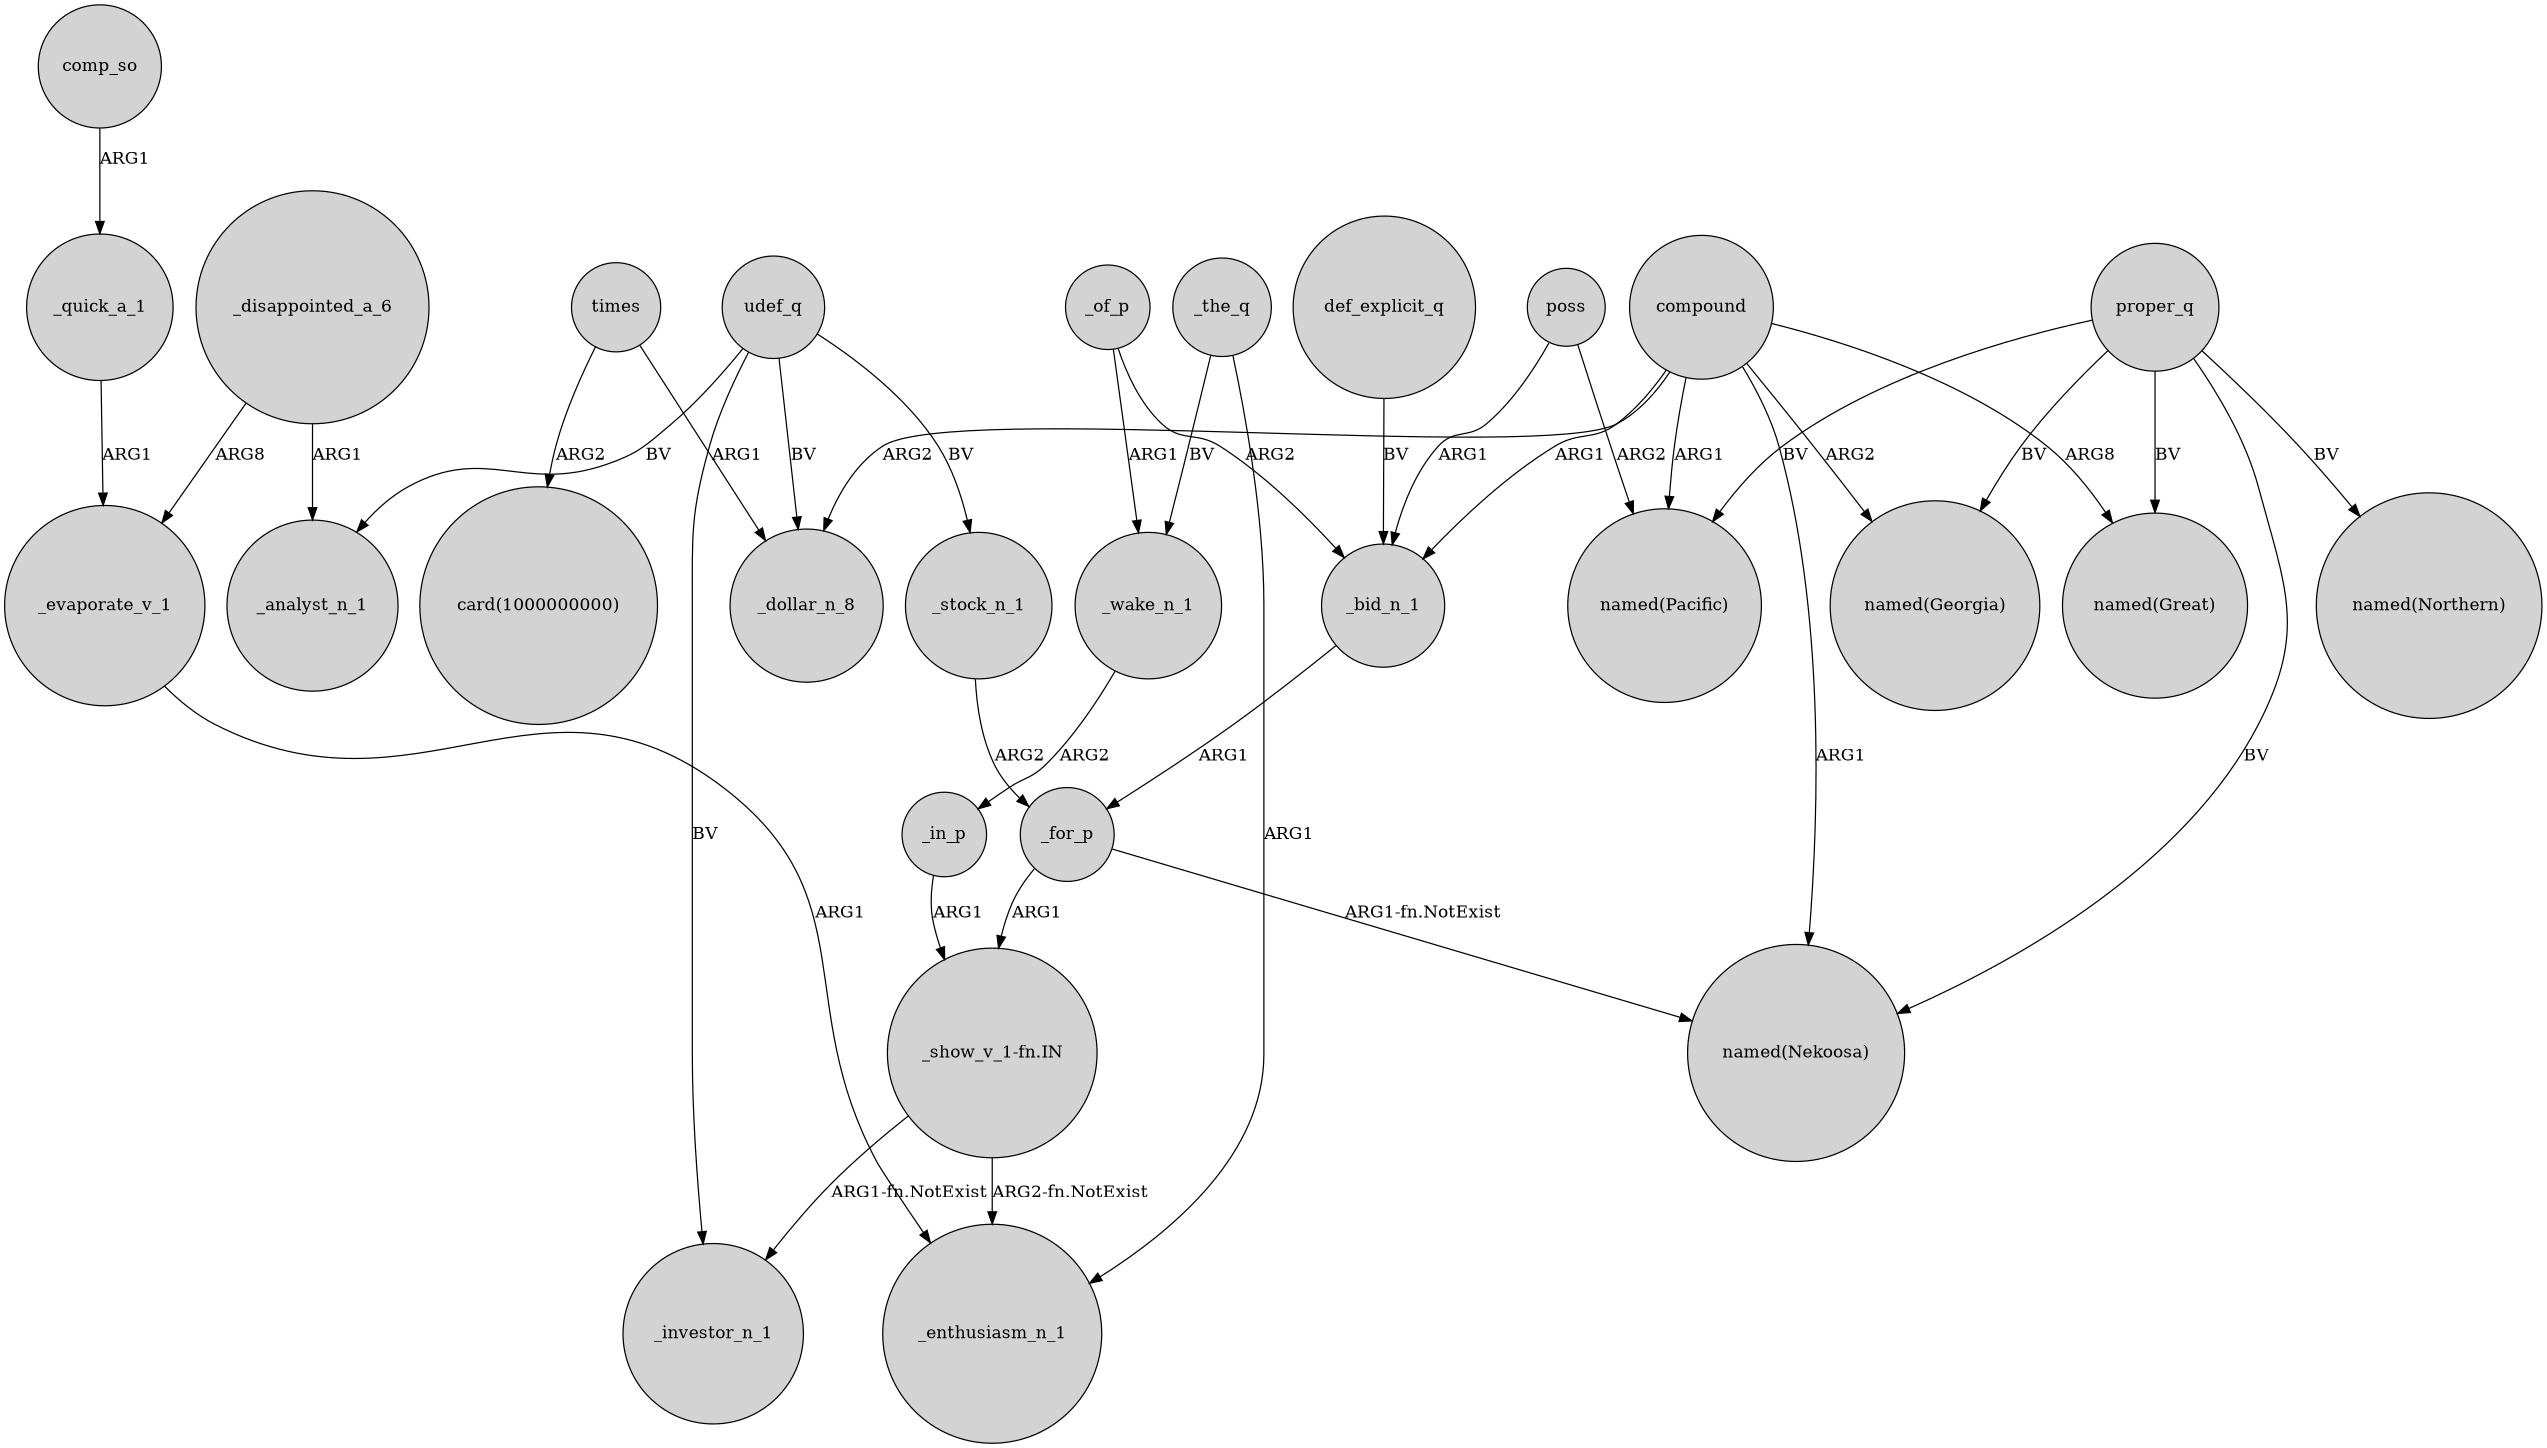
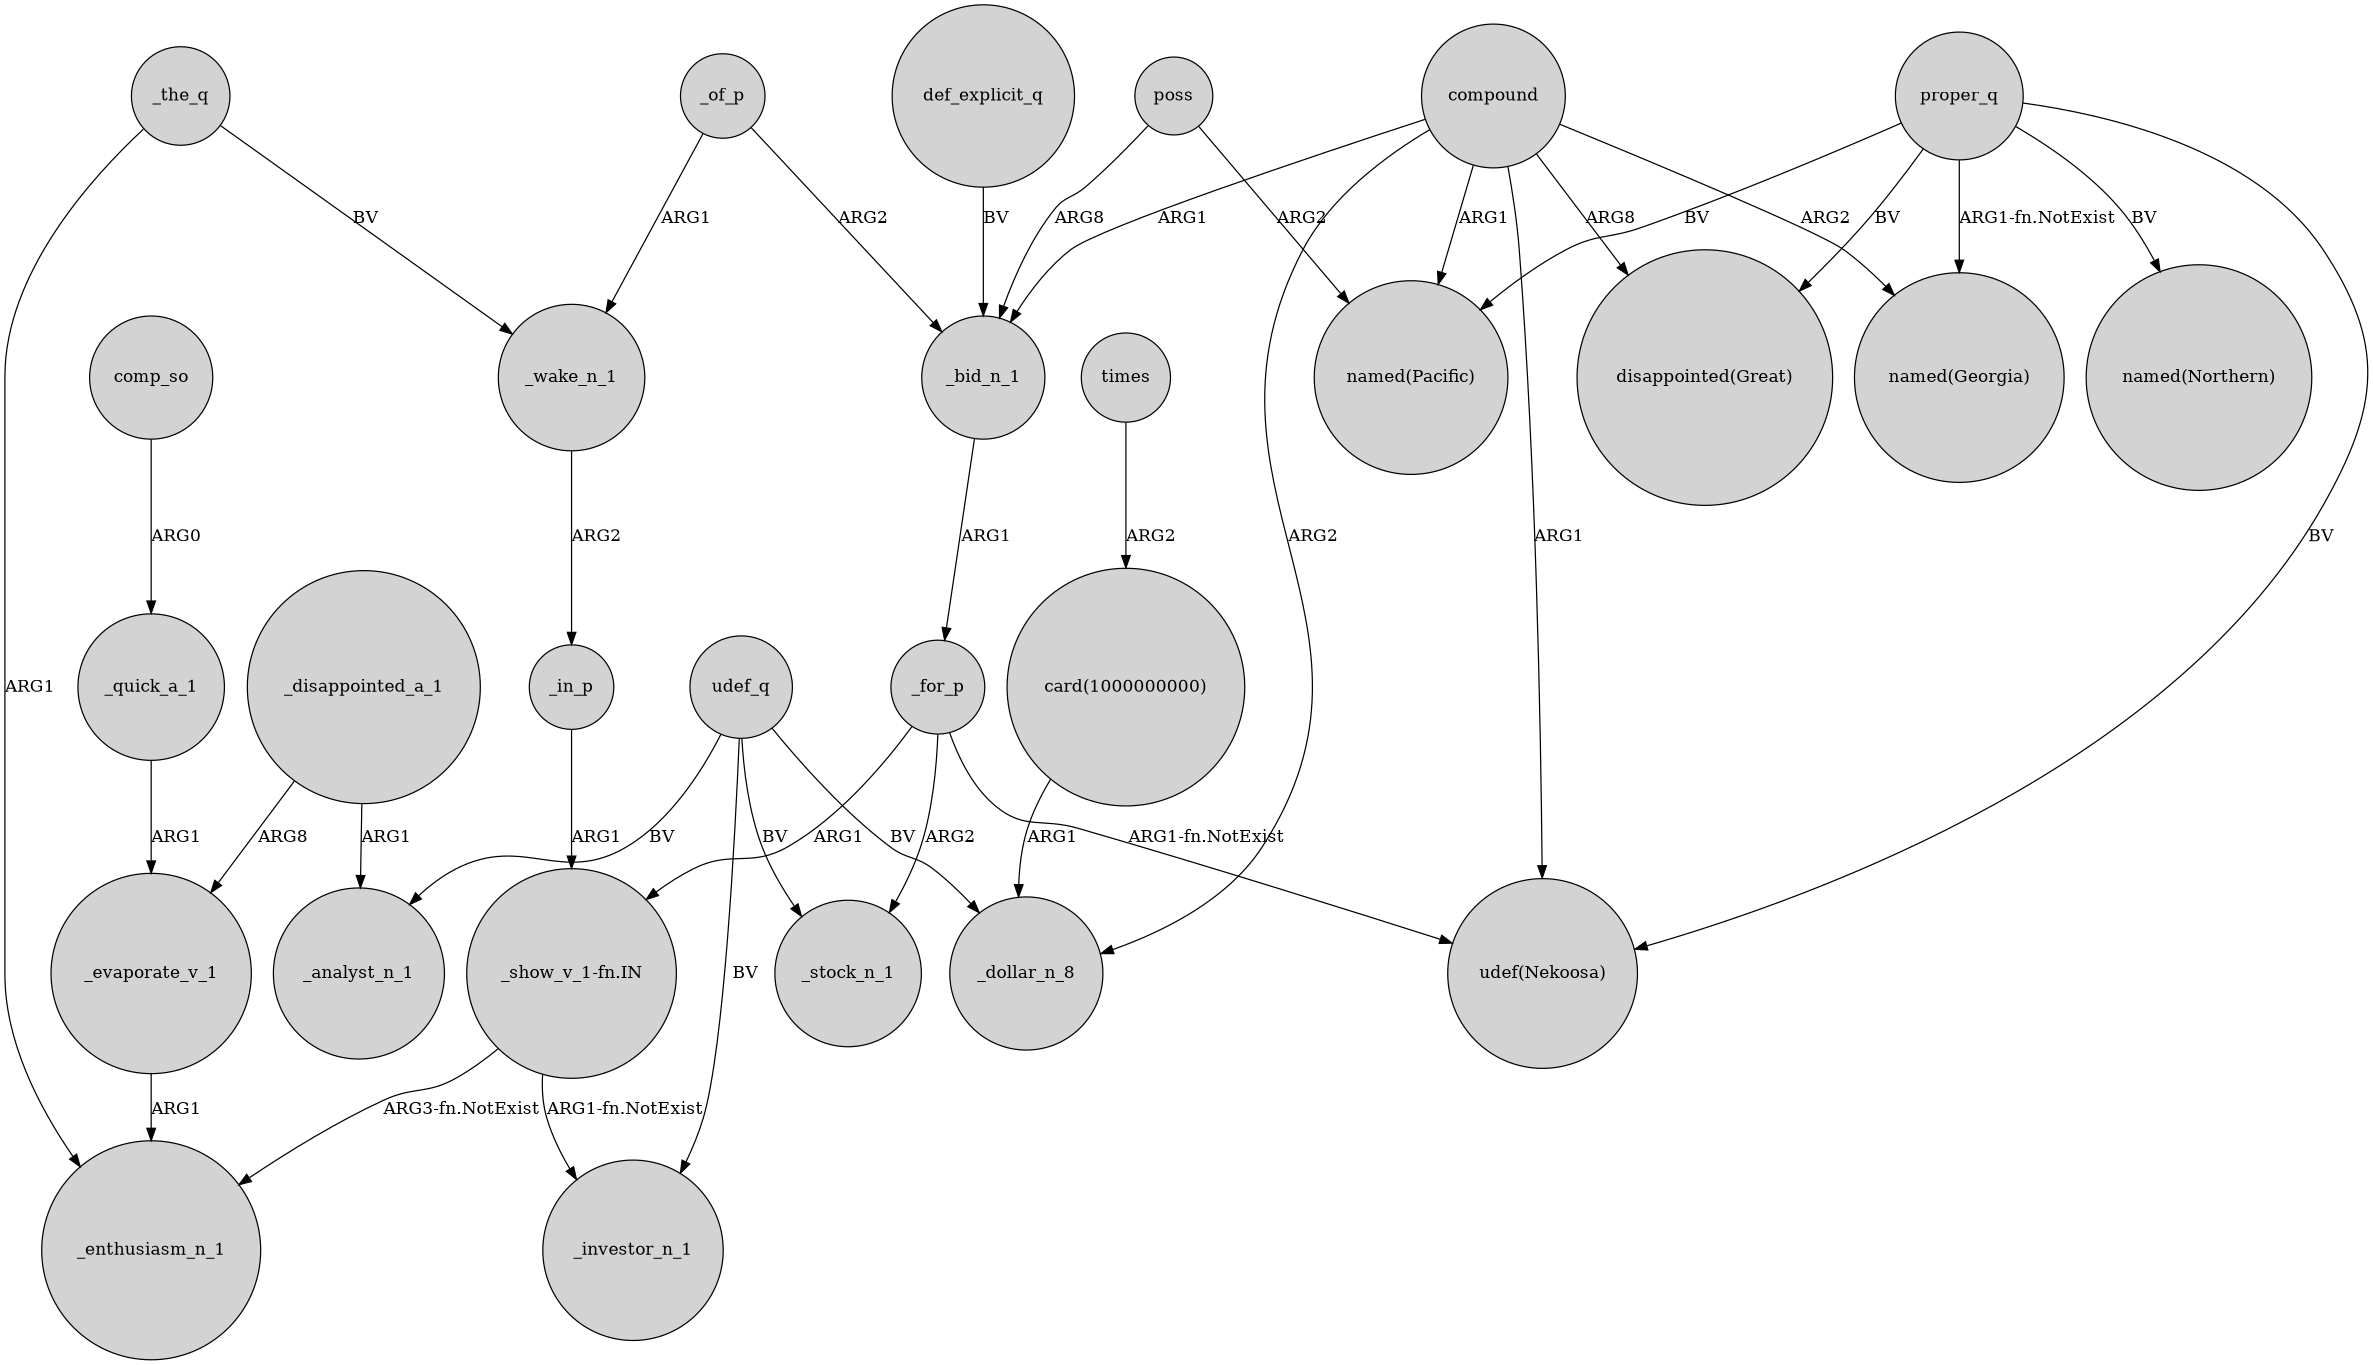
edge "comp_so" -> "_quick_a_1": label "ARG1" -> "ARG0"
node "_disappointed_a_6": label "_disappointed_a_6" -> "_disappointed_a_1"
edge "times" -> "_dollar_n_8": now "card(1000000000)" -> "_dollar_n_8"
edge "poss" -> "_bid_n_1": label "ARG1" -> "ARG8"
edge "proper_q" -> "named(Georgia)": label "BV" -> "ARG1-fn.NotExist"
node "named(Great)": label "named(Great)" -> "disappointed(Great)"
edge "_stock_n_1" -> "_for_p": reversed
node "named(Nekoosa)": label "named(Nekoosa)" -> "udef(Nekoosa)"
edge "_show_v_1-fn.IN" -> "_enthusiasm_n_1": label "ARG2-fn.NotExist" -> "ARG3-fn.NotExist"
